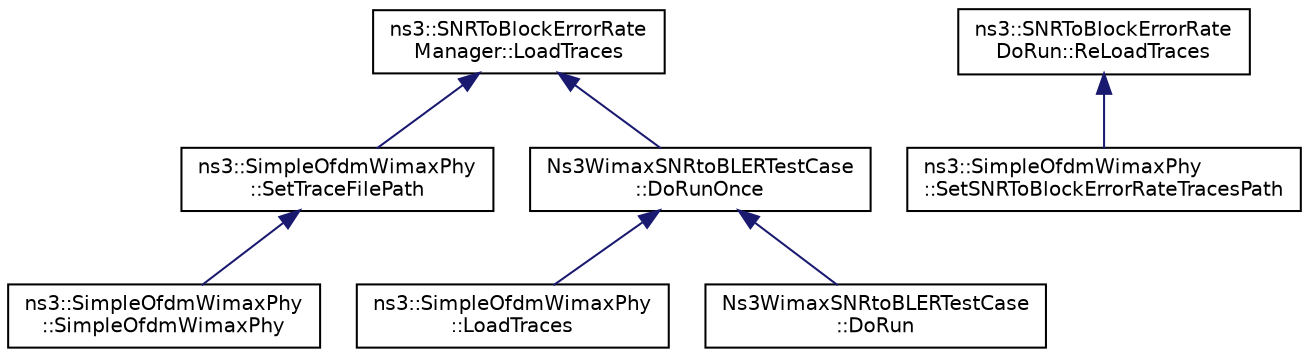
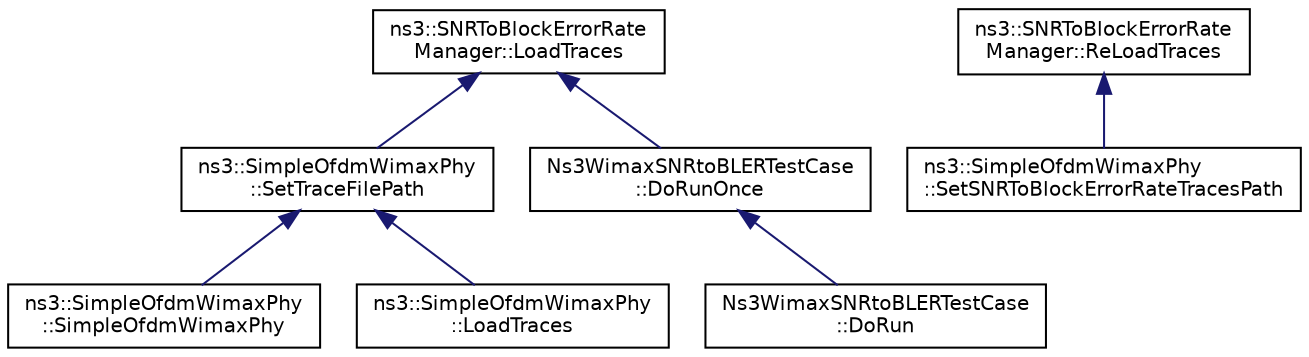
node "ns3::SNRToBlockErrorRate DoRun::ReLoadTraces": label "ns3::SNRToBlockErrorRate DoRun::ReLoadTraces" -> "ns3::SNRToBlockErrorRate Manager::ReLoadTraces"
edge "ns3::SimpleOfdmWimaxPhy ::LoadTraces" -> "Ns3WimaxSNRtoBLERTestCase ::DoRunOnce": now "ns3::SimpleOfdmWimaxPhy ::LoadTraces" -> "ns3::SimpleOfdmWimaxPhy ::SetTraceFilePath"
